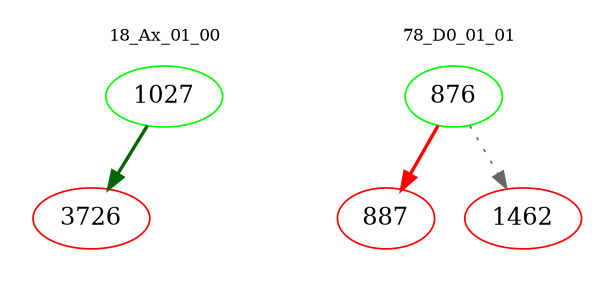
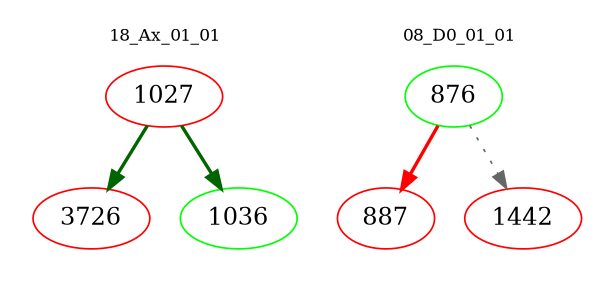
cluster "18_Ax_01_00": label "18_Ax_01_00" -> "18_Ax_01_01"
cluster "78_D0_01_01": label "78_D0_01_01" -> "08_D0_01_01"
node "1027": color green -> red
node "1036": added
node "1462": label "1462" -> "1442"
